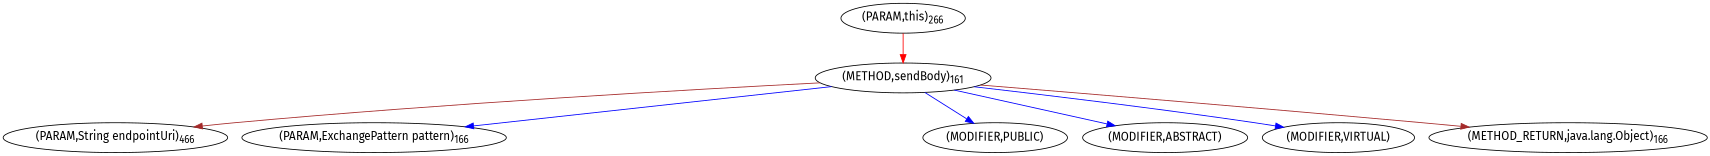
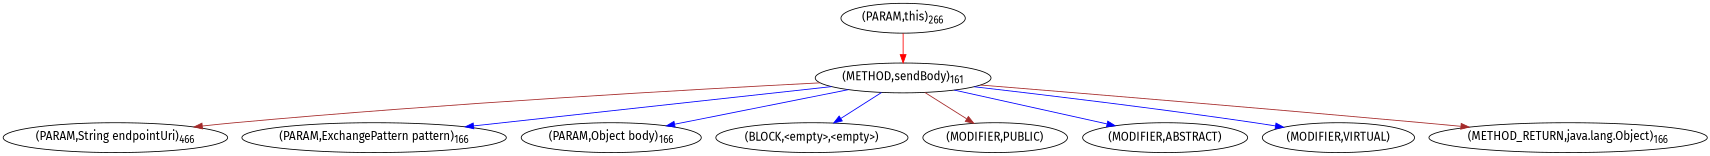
edge "(METHOD,sendBody)" -> "(MODIFIER,PUBLIC)": color blue -> brown
node "(PARAM,Object body)": added
node "(BLOCK,<empty>,<empty>)": added
